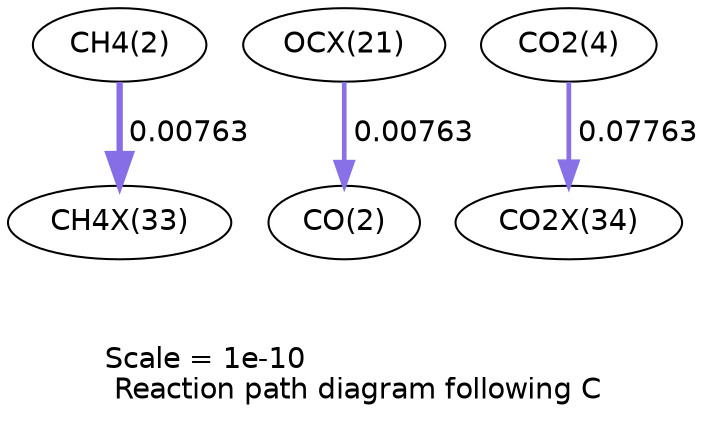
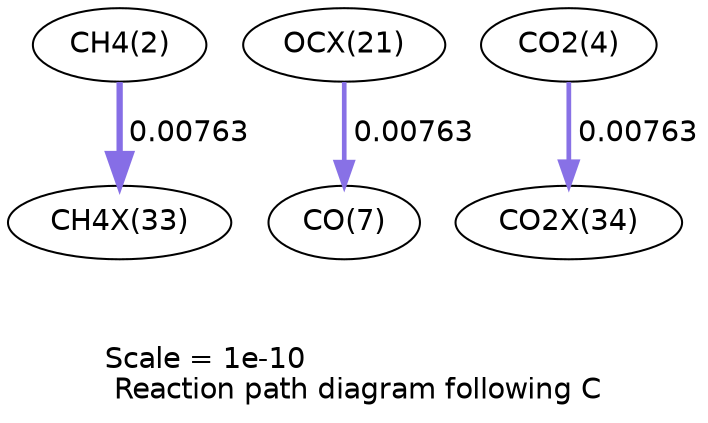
edge "CO2(4)" -> "CO2X(34)": label " 0.07763" -> " 0.00763"
node "CO(2)": label "CO(2)" -> "CO(7)"
